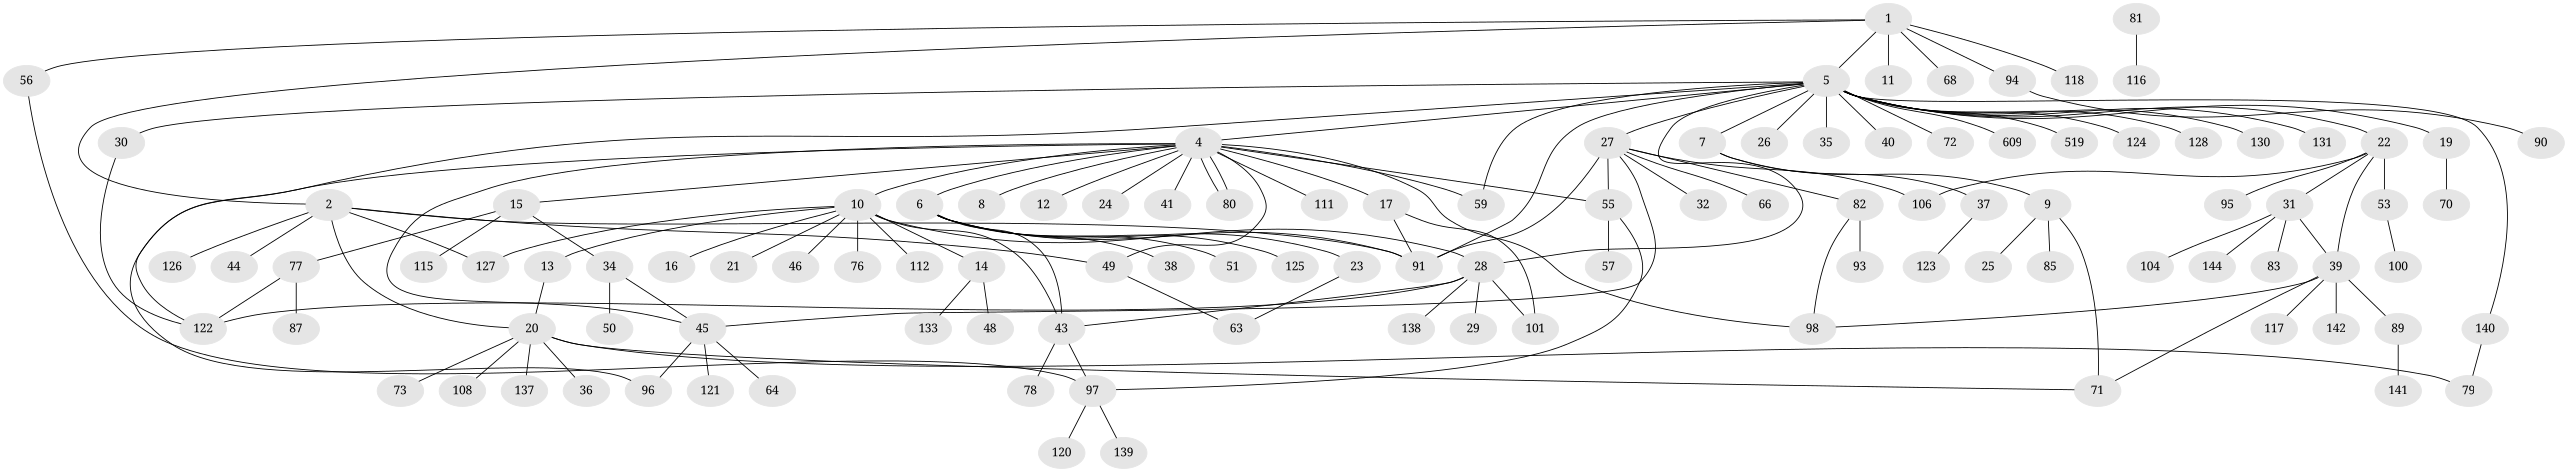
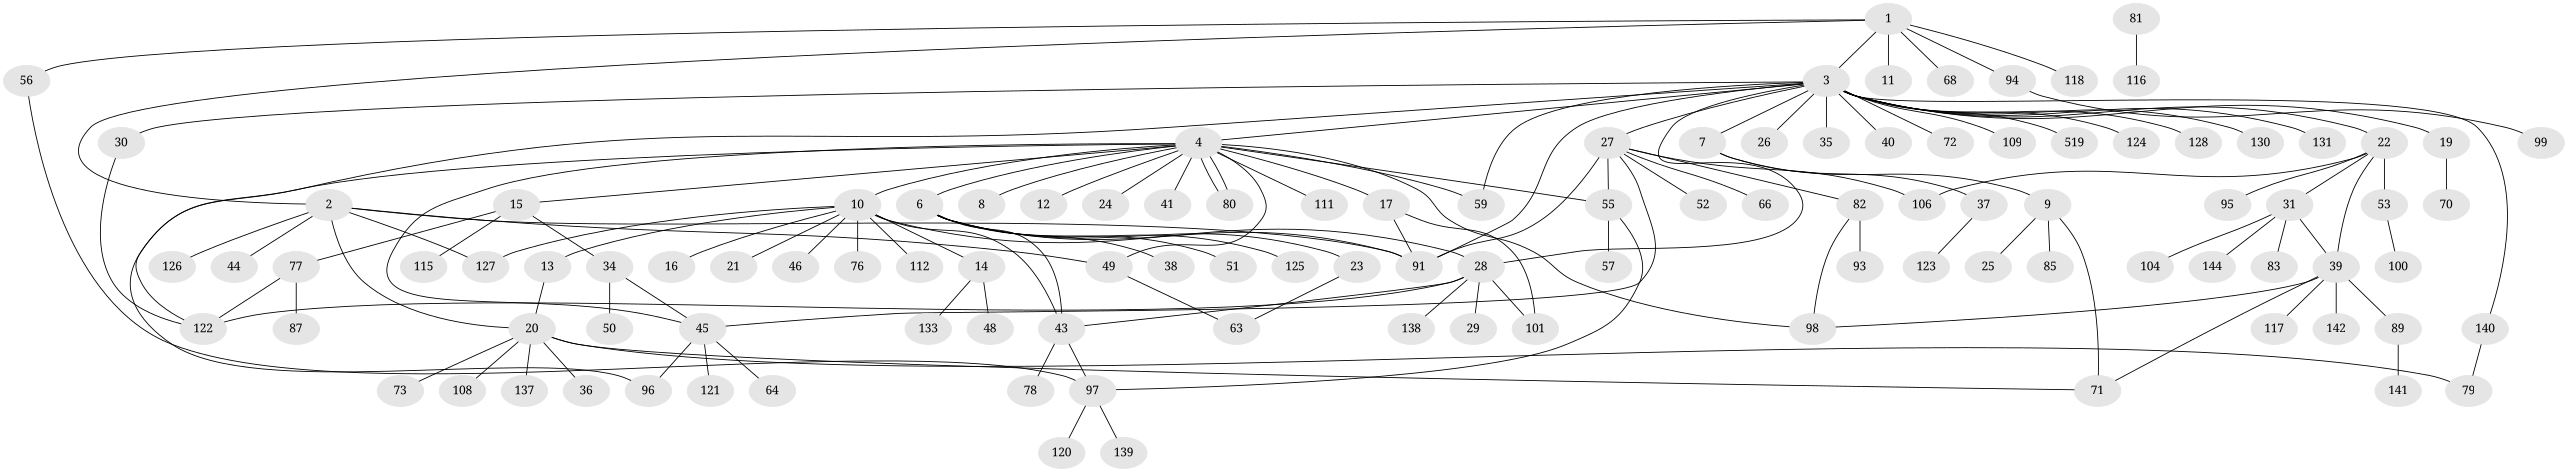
node "5": label "5" -> "3"
node "609": label "609" -> "109"
node "90": label "90" -> "99"
node "32": label "32" -> "52"
